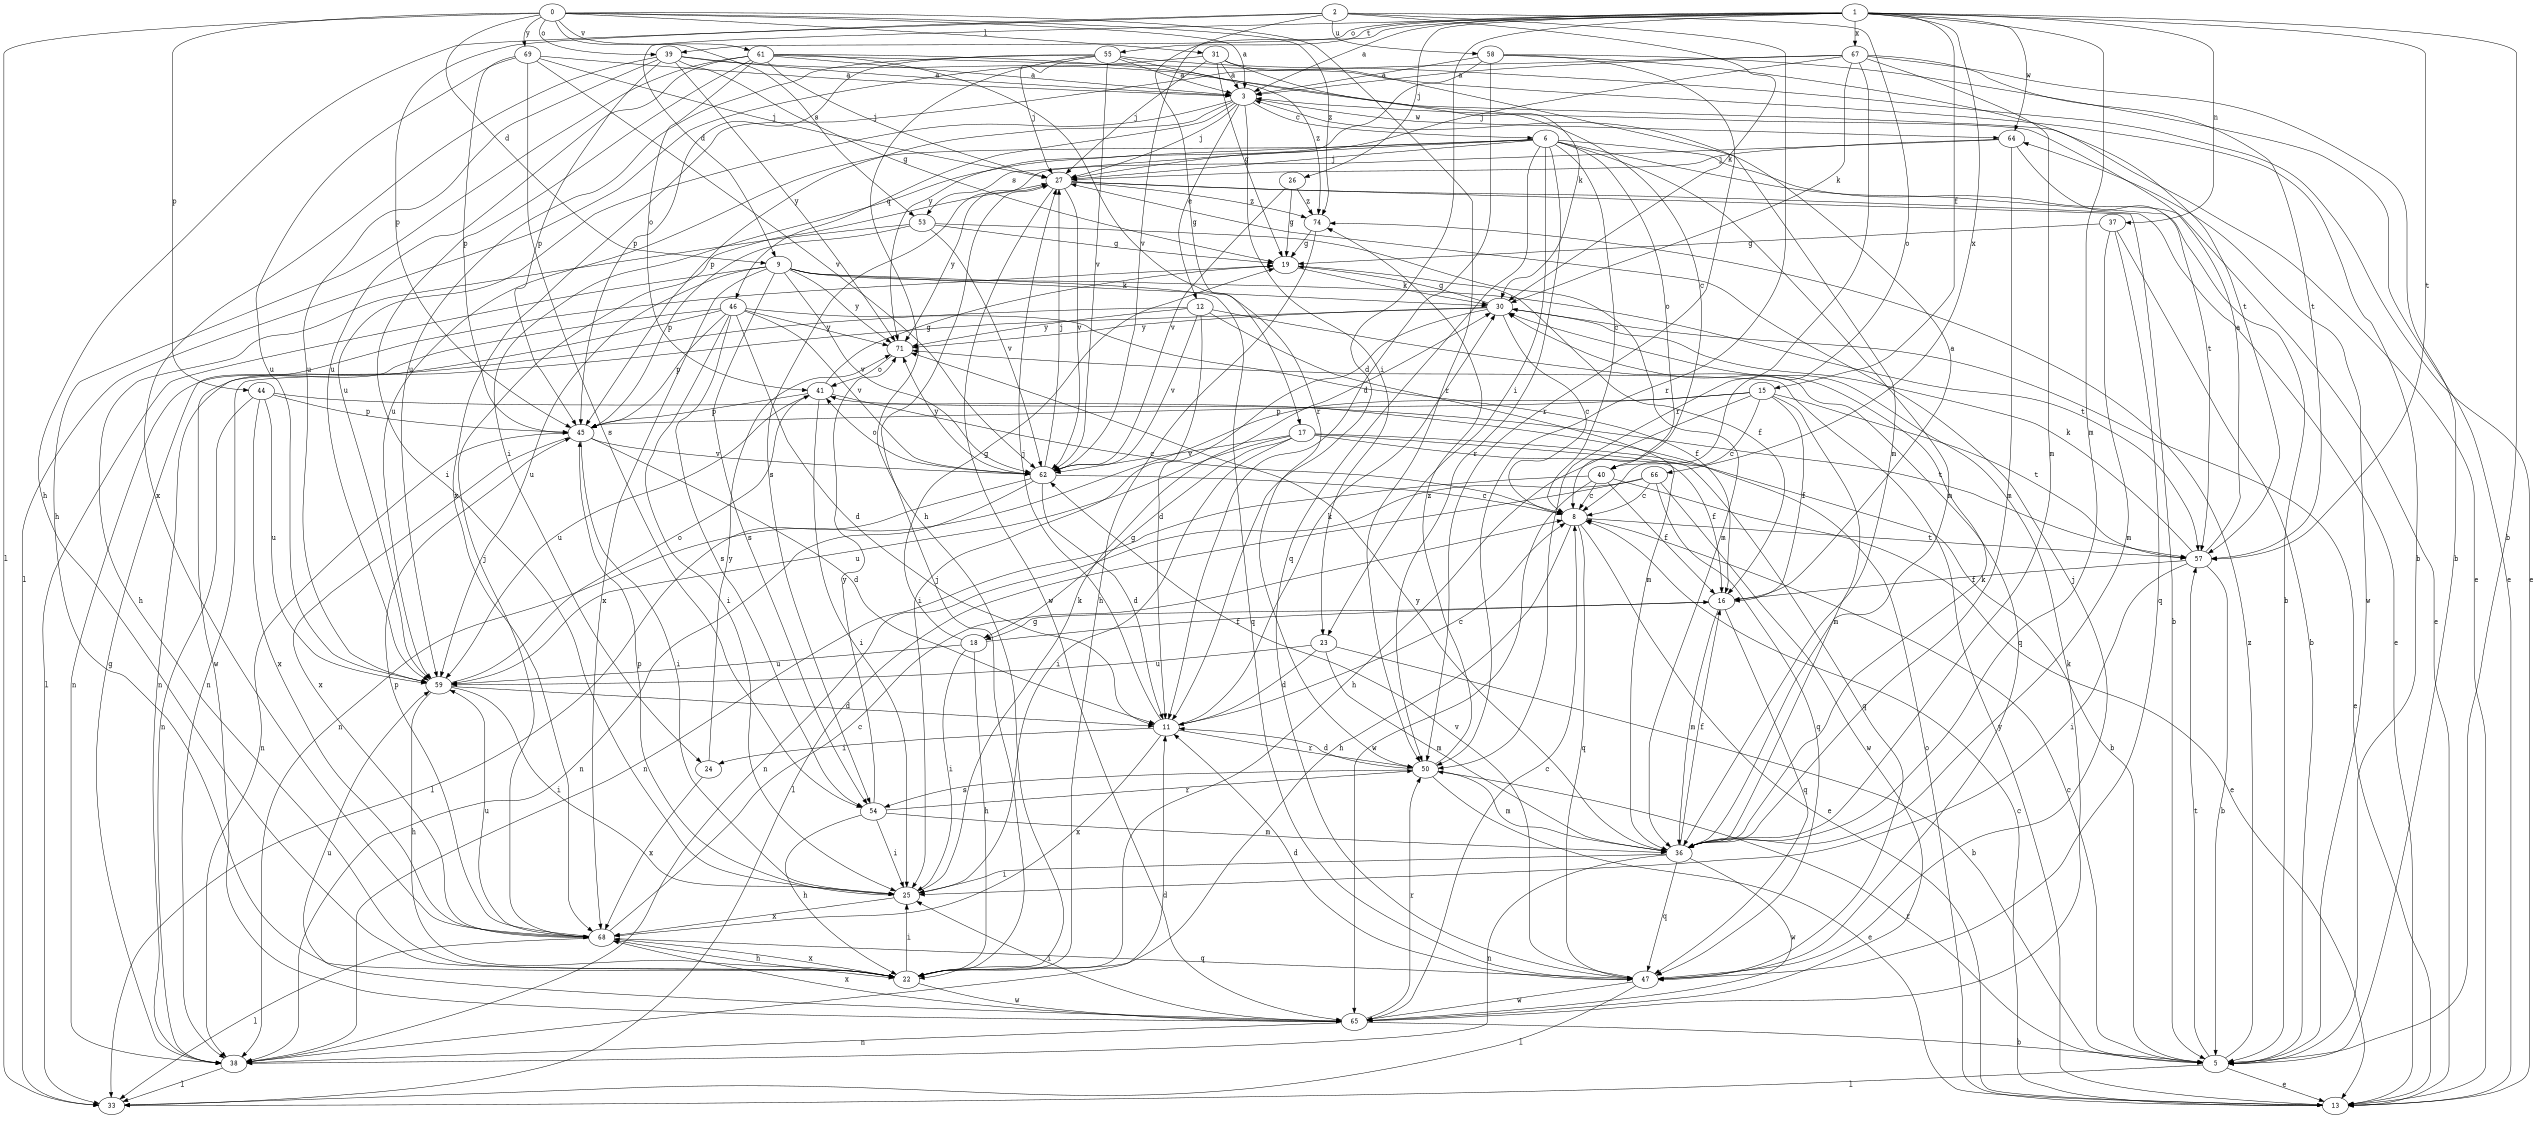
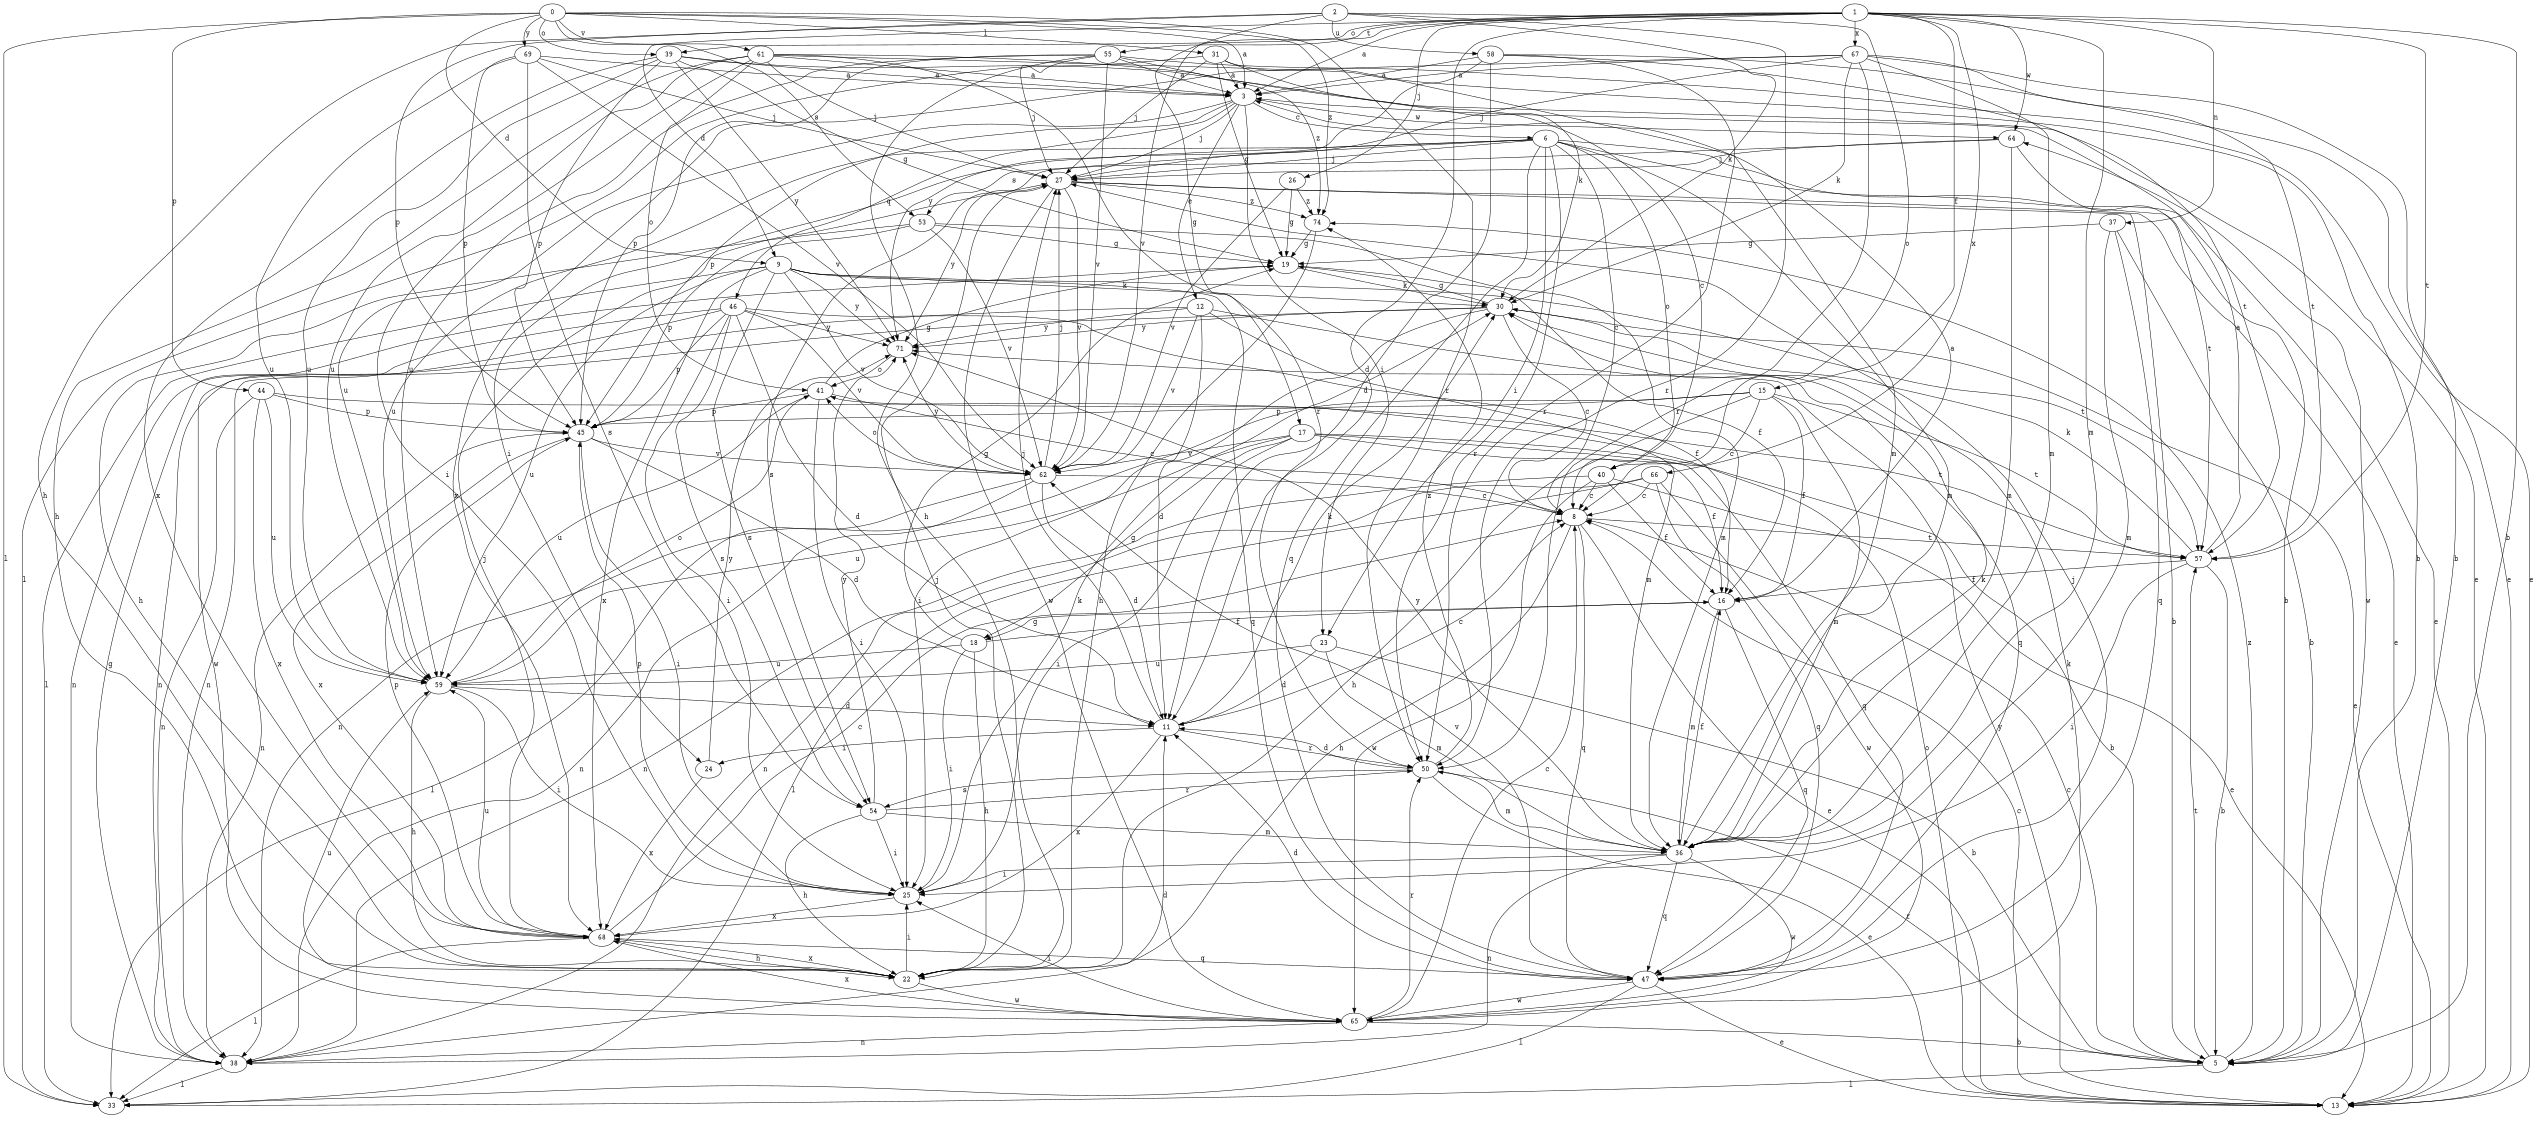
edge "5" -> "13": now "47" -> "13"
